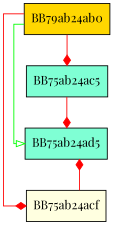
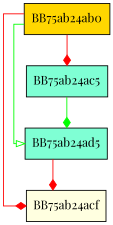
node "BB79ab24ab0": label "BB79ab24ab0" -> "BB75ab24ab0"
edge "BB75ab24ac5" -> "BB75ab24ad5": color red -> green
edge "BB75ab24acf" -> "BB75ab24ad5": reversed
